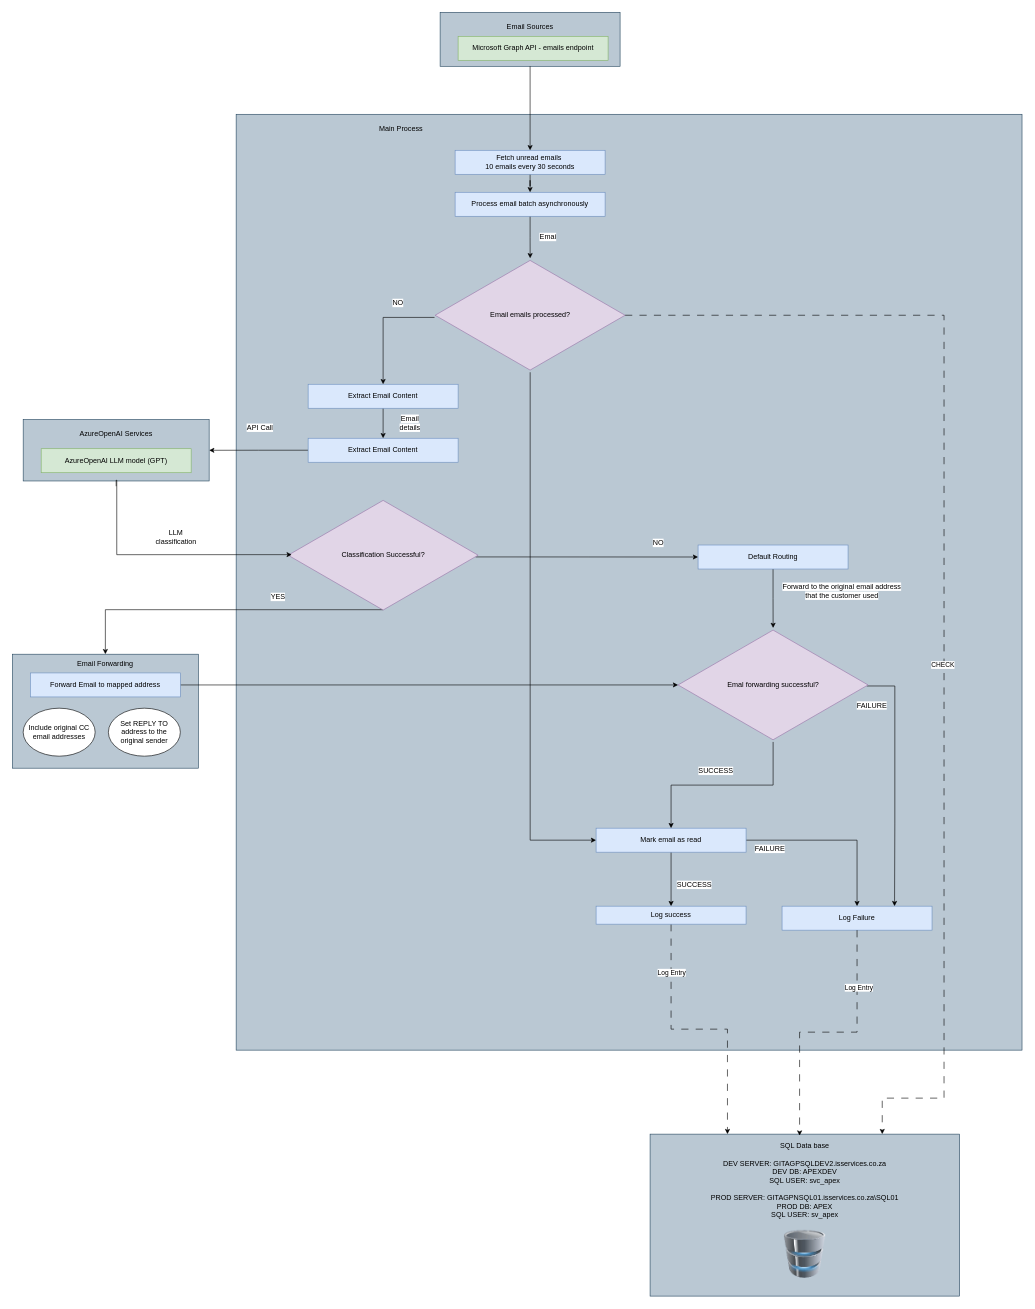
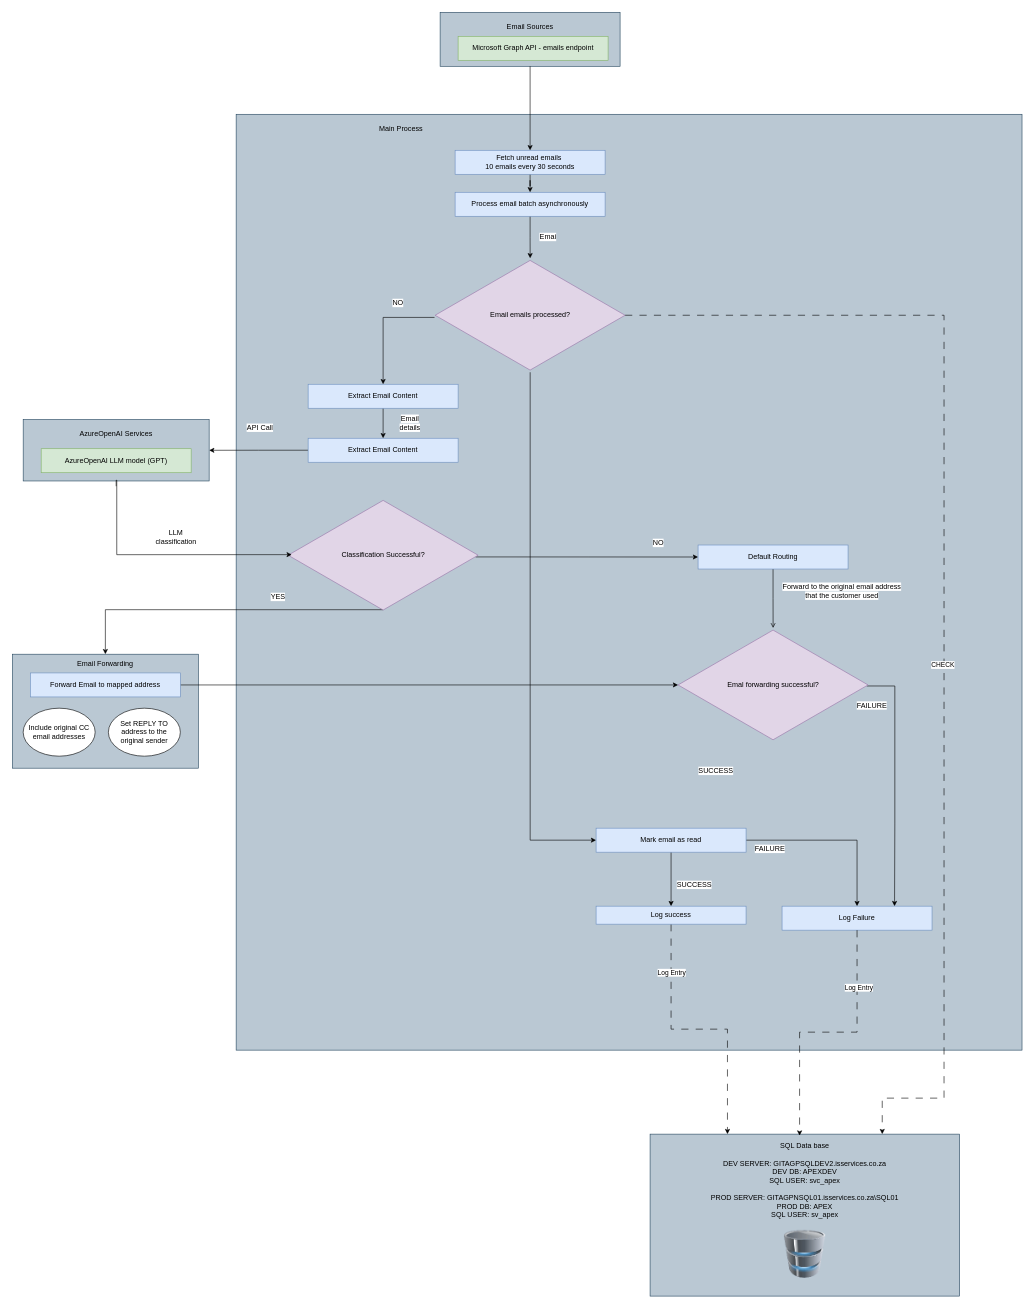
edge "Default Routing" -> "Emal forwarding successful?": arrowhead classic -> open
edge "Emal forwarding successful?" -> "Mark email as read": removed
